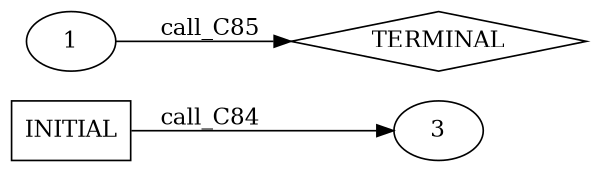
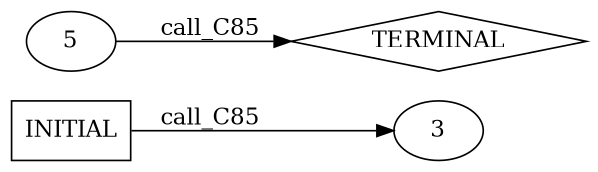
node "1": label "1" -> "5"
edge "INITIAL" -> "3": label "call_C84" -> "call_C85"
